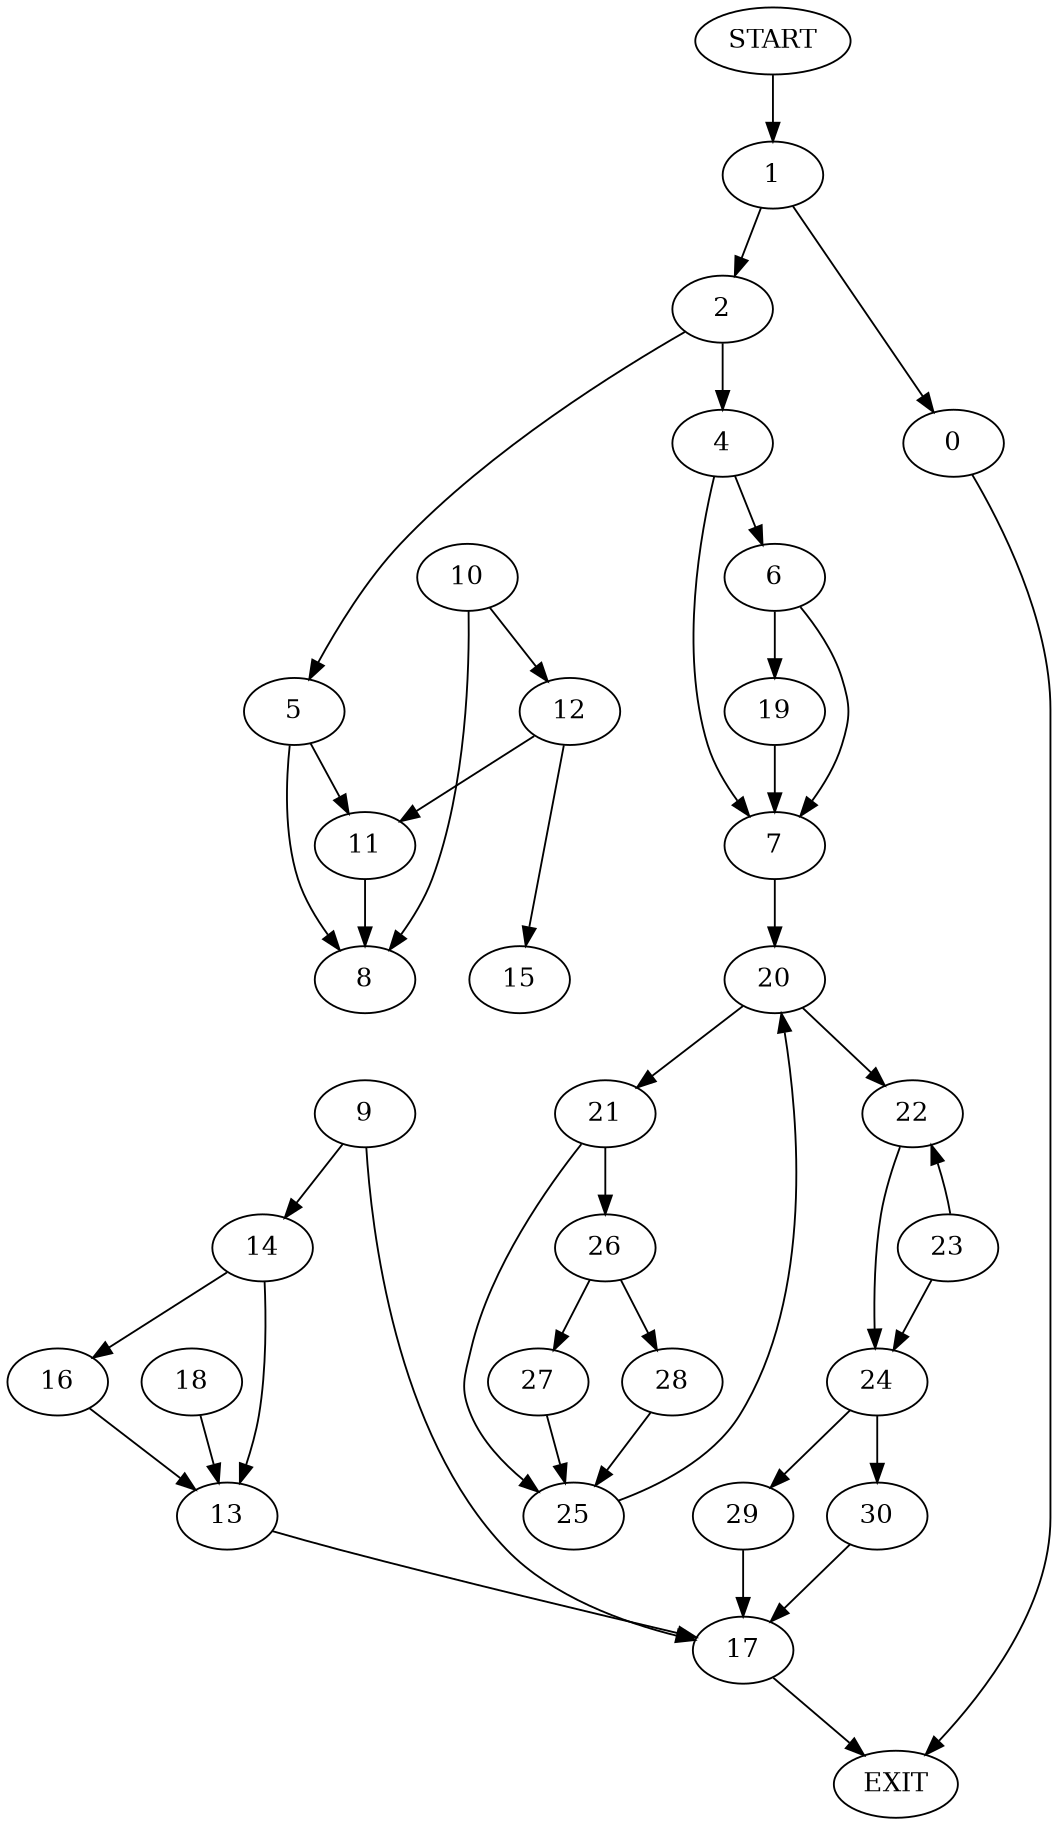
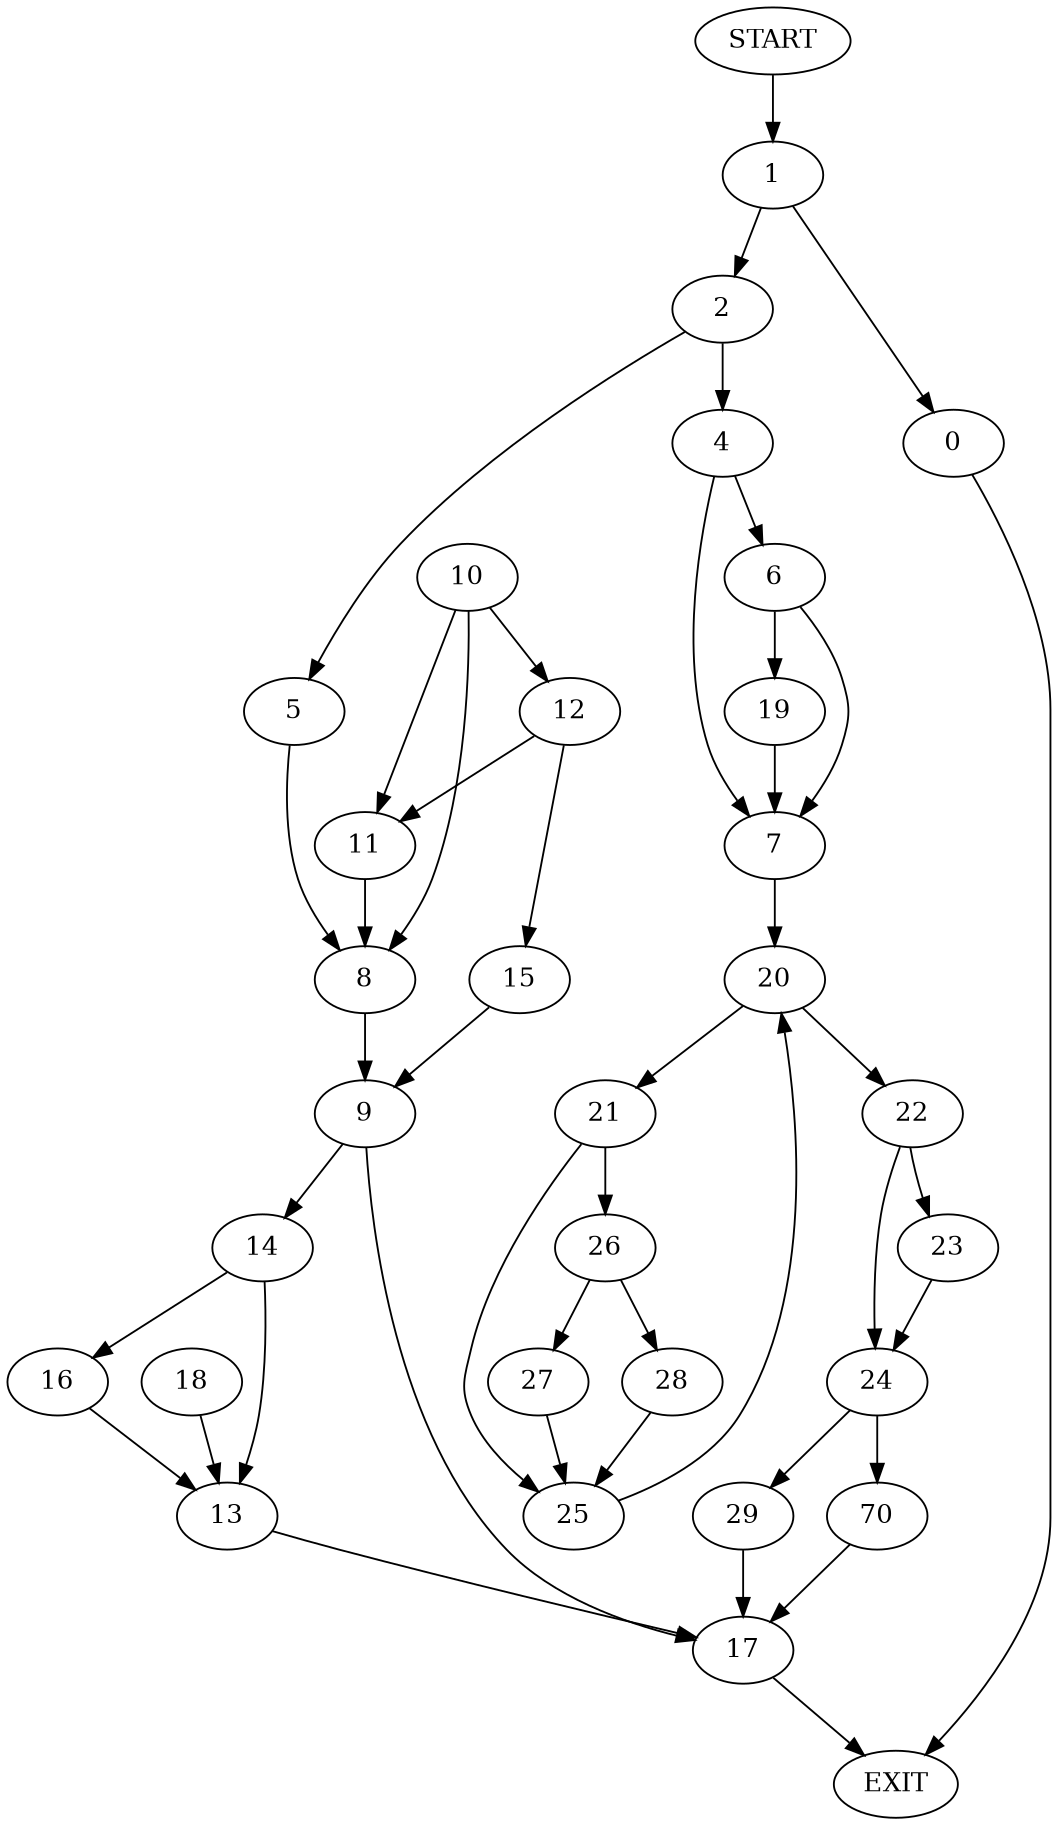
edge "5" -> "11": now "10" -> "11"
edge "8" -> "9": added
edge "15" -> "9": added
edge "23" -> "22": reversed
node "30": label "30" -> "70"
